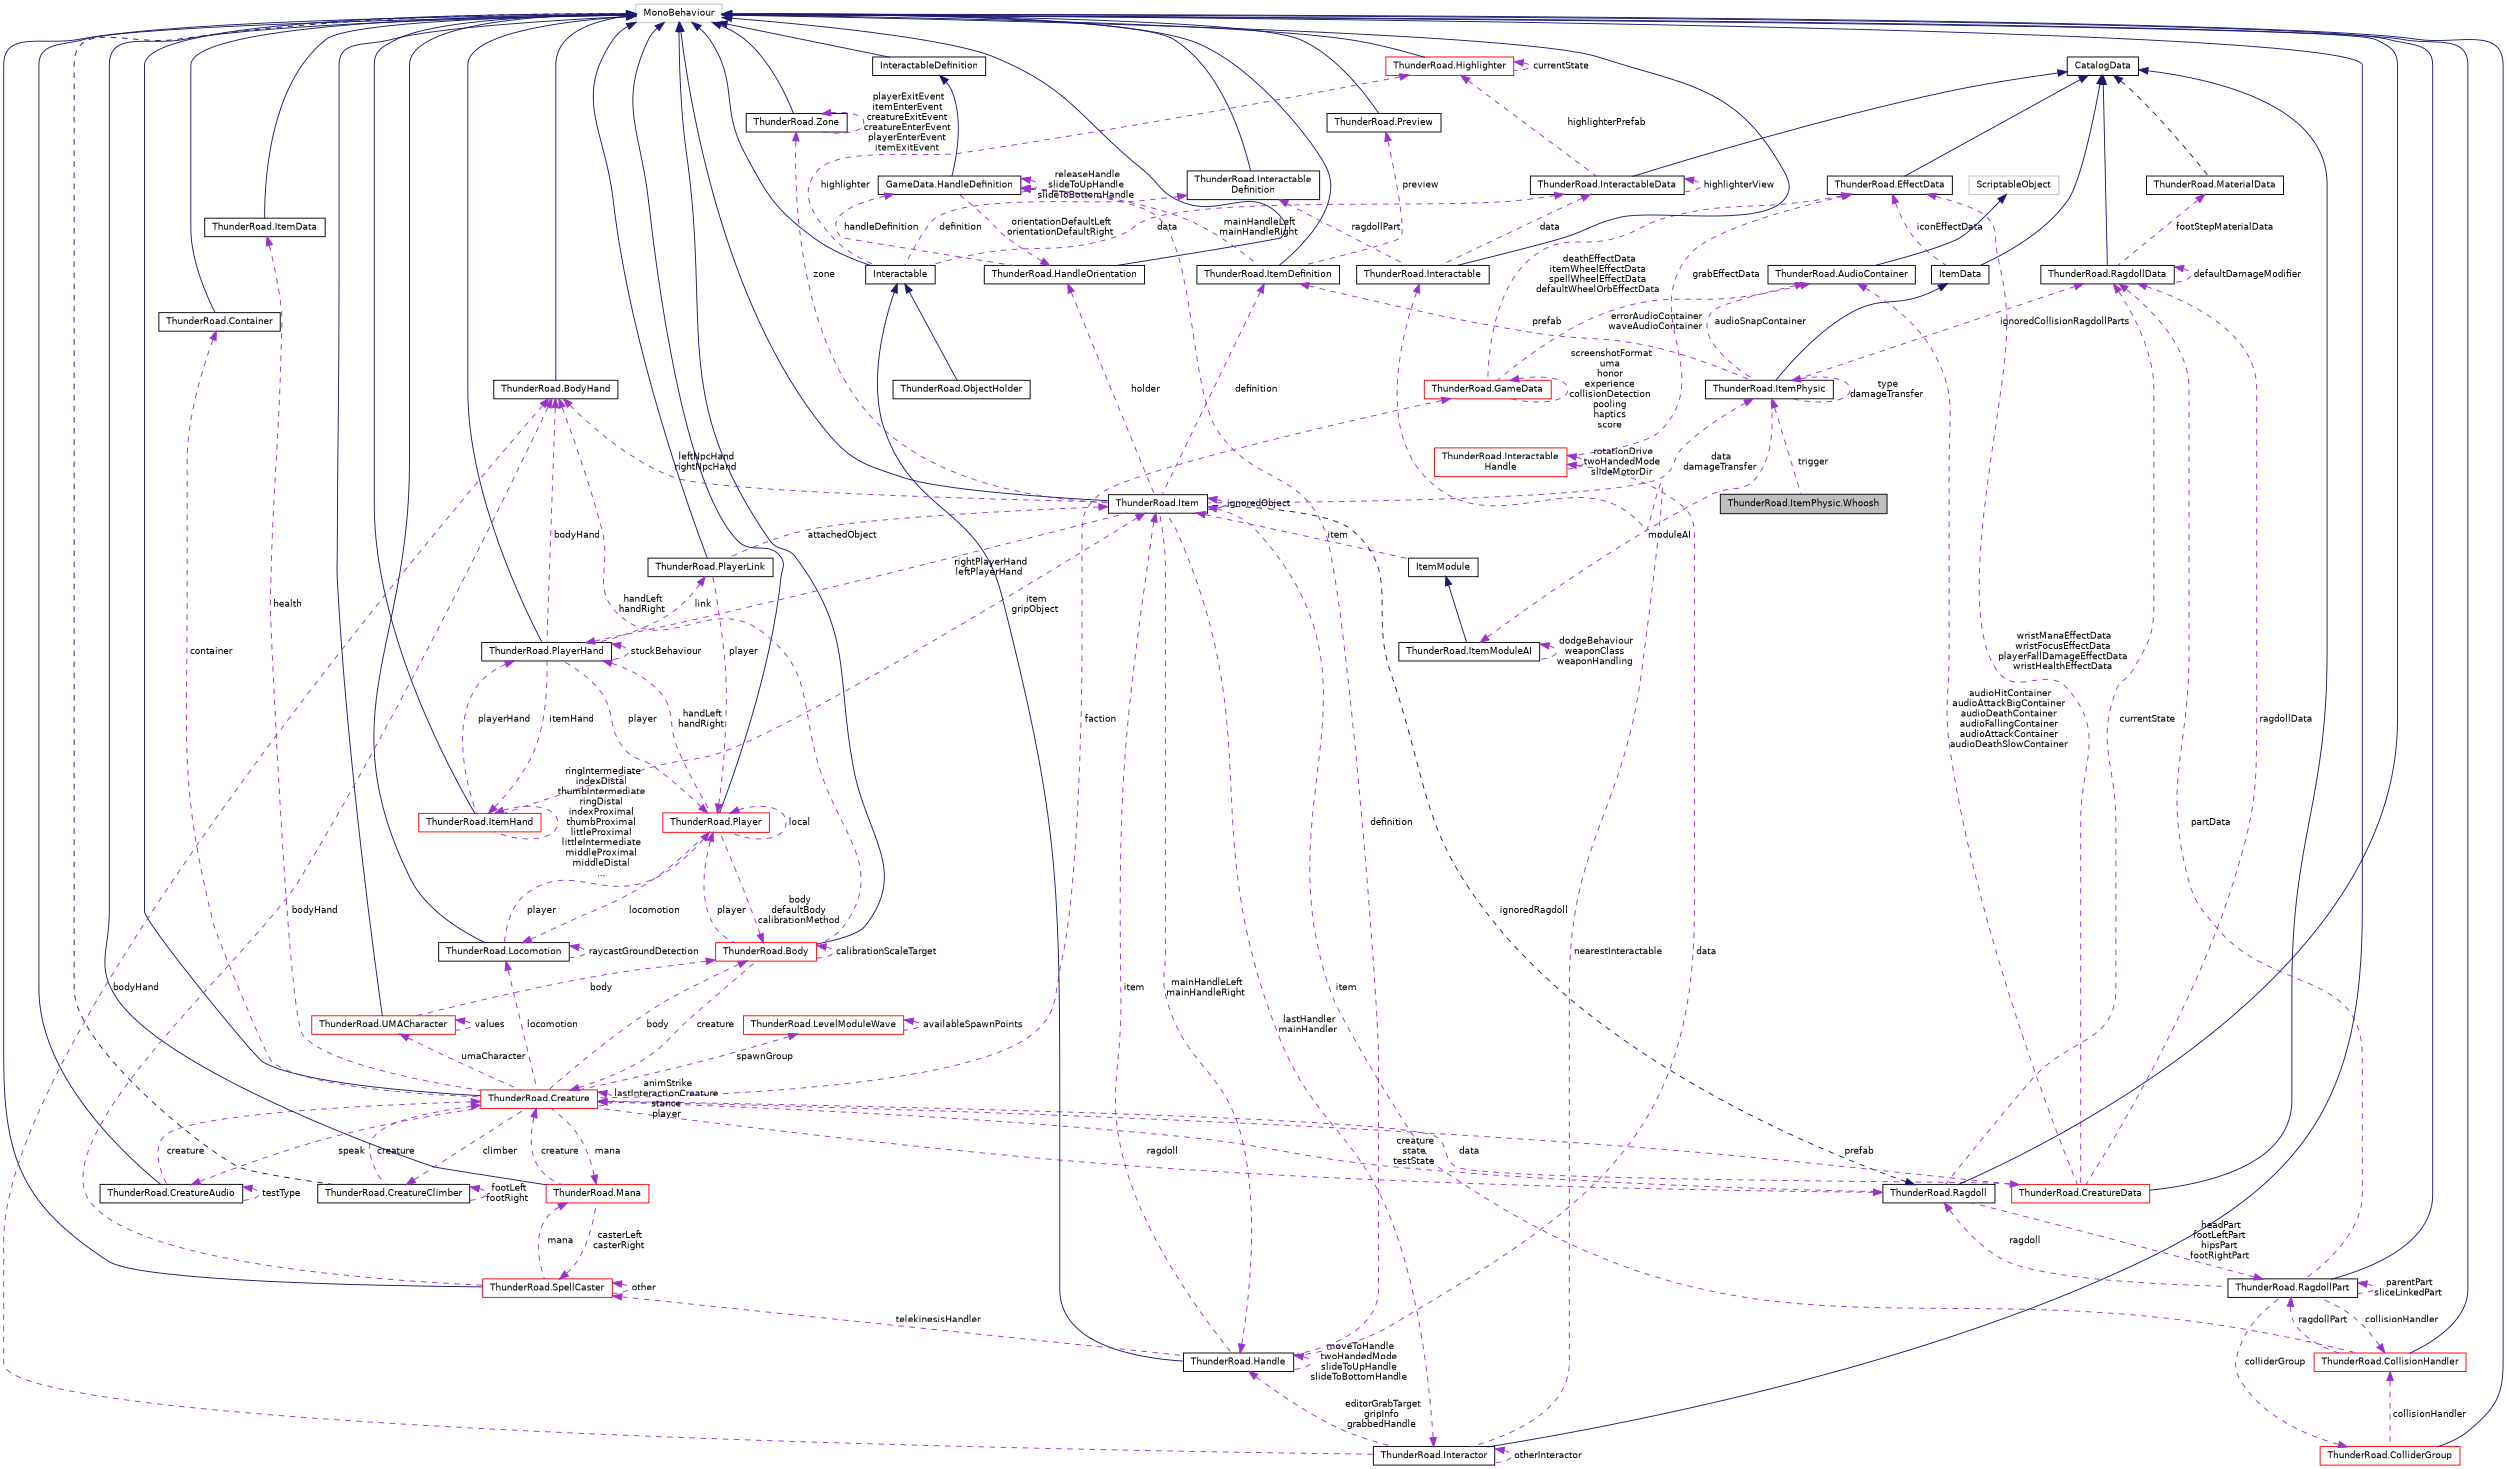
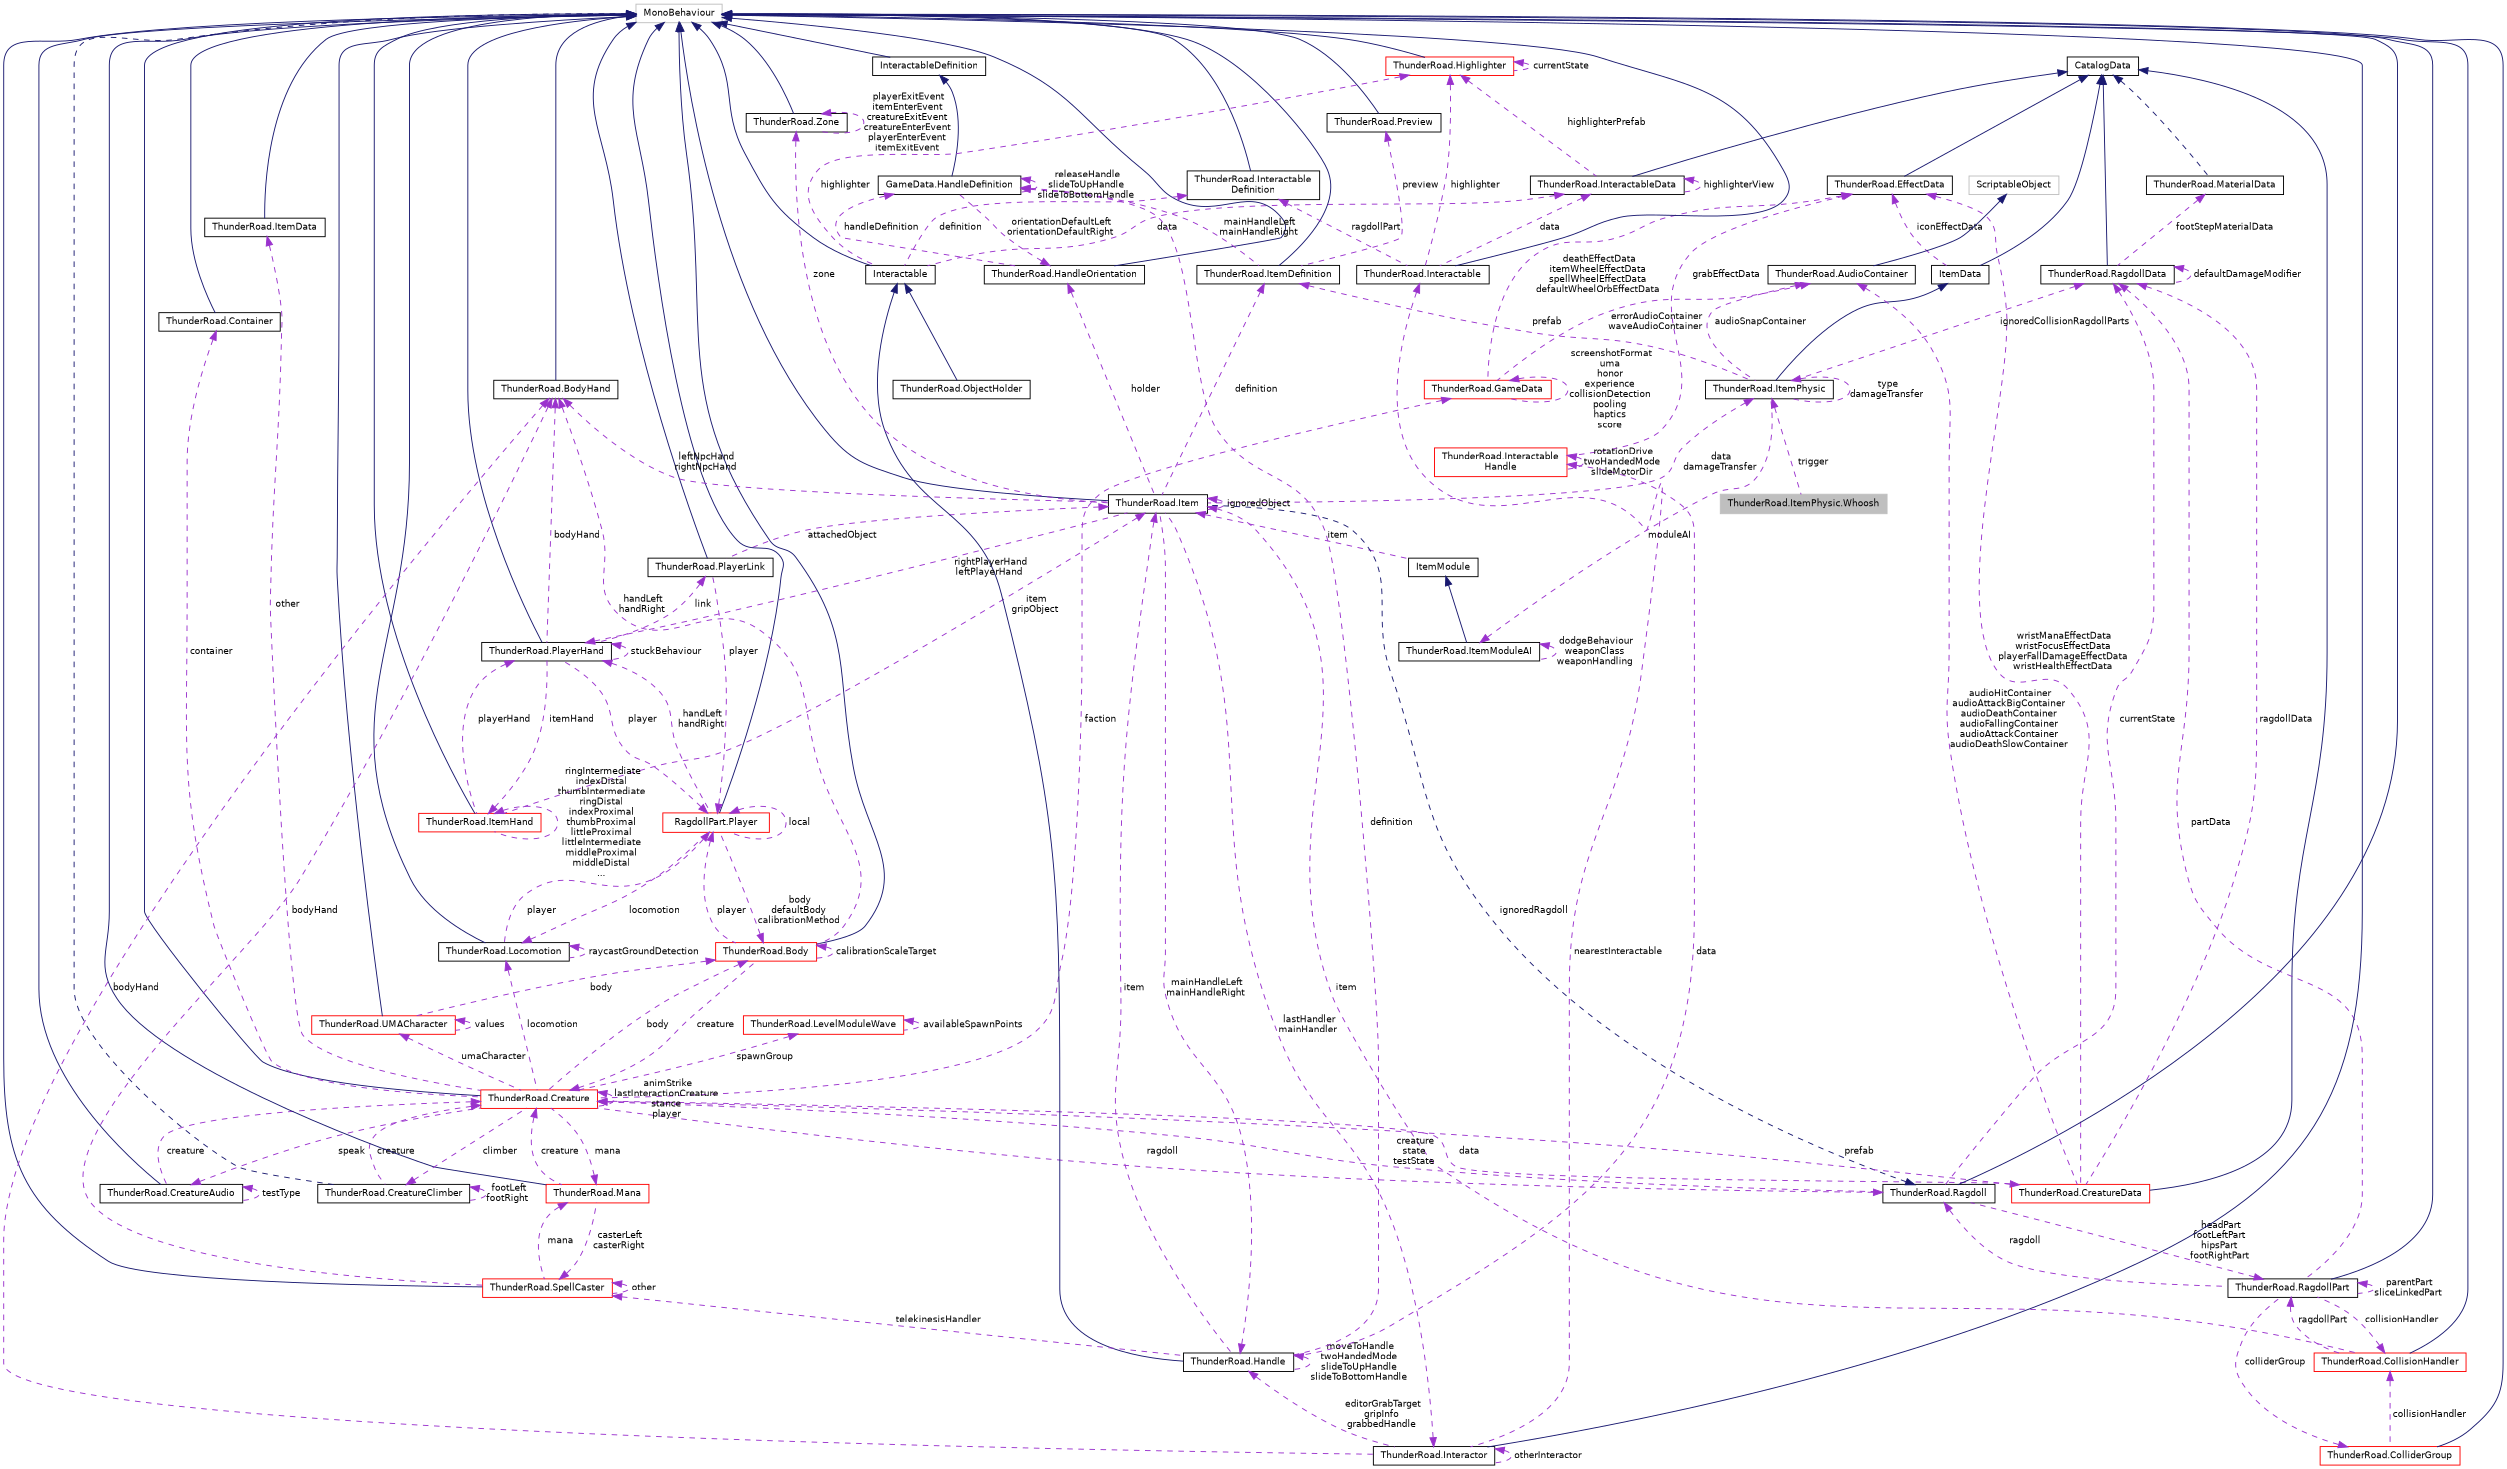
edge "ThunderRoad.Interactable" -> "ThunderRoad.Highlighter": added, label "highlighter"
node "ThunderRoad.ItemPhysic.Whoosh": color black -> grey75
edge "ThunderRoad.Creature" -> "ThunderRoad.ItemData": label " health" -> " other"
node "ThunderRoad.Player": label "ThunderRoad.Player" -> "RagdollPart.Player"
